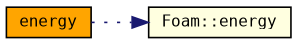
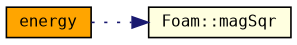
node "Foam::energy": label "Foam::energy" -> "Foam::magSqr"
